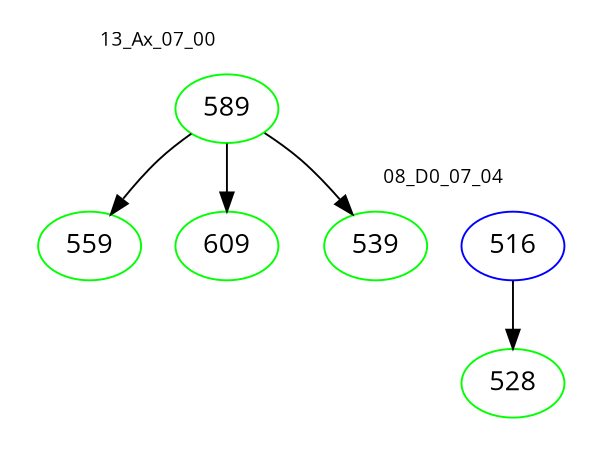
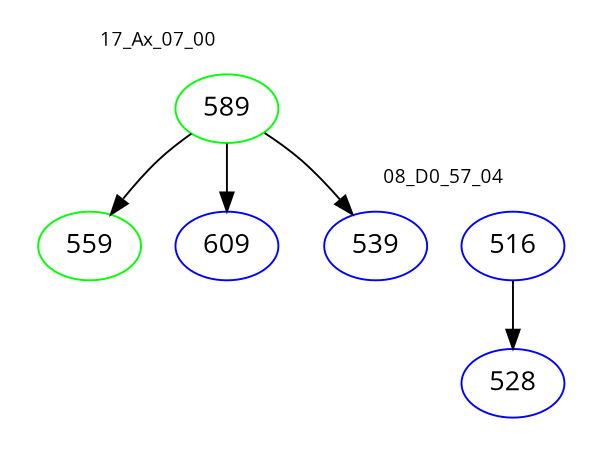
cluster "13_Ax_07_00": label "13_Ax_07_00" -> "17_Ax_07_00"
cluster "08_D0_07_04": label "08_D0_07_04" -> "08_D0_57_04"
node "609": color green -> blue
node "539": color green -> blue
node "528": color green -> blue
